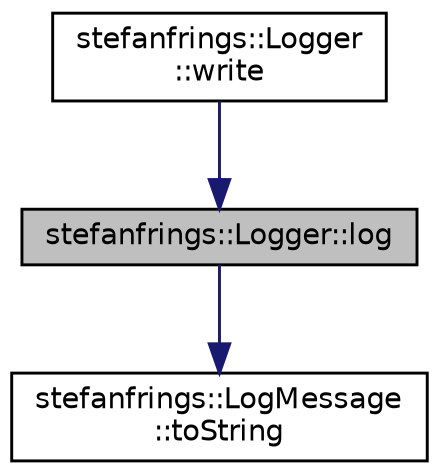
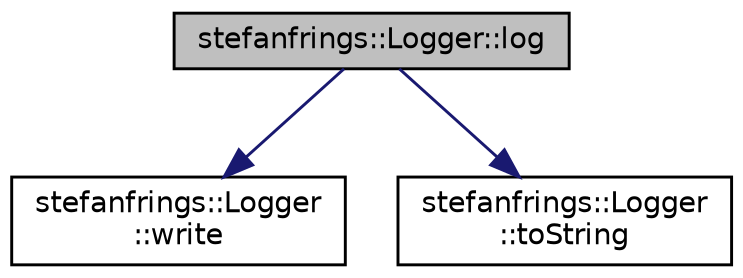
edge "stefanfrings::Logger ::write" -> "stefanfrings::Logger::log": reversed
node "stefanfrings::LogMessage ::toString": label "stefanfrings::LogMessage ::toString" -> "stefanfrings::Logger ::toString"
